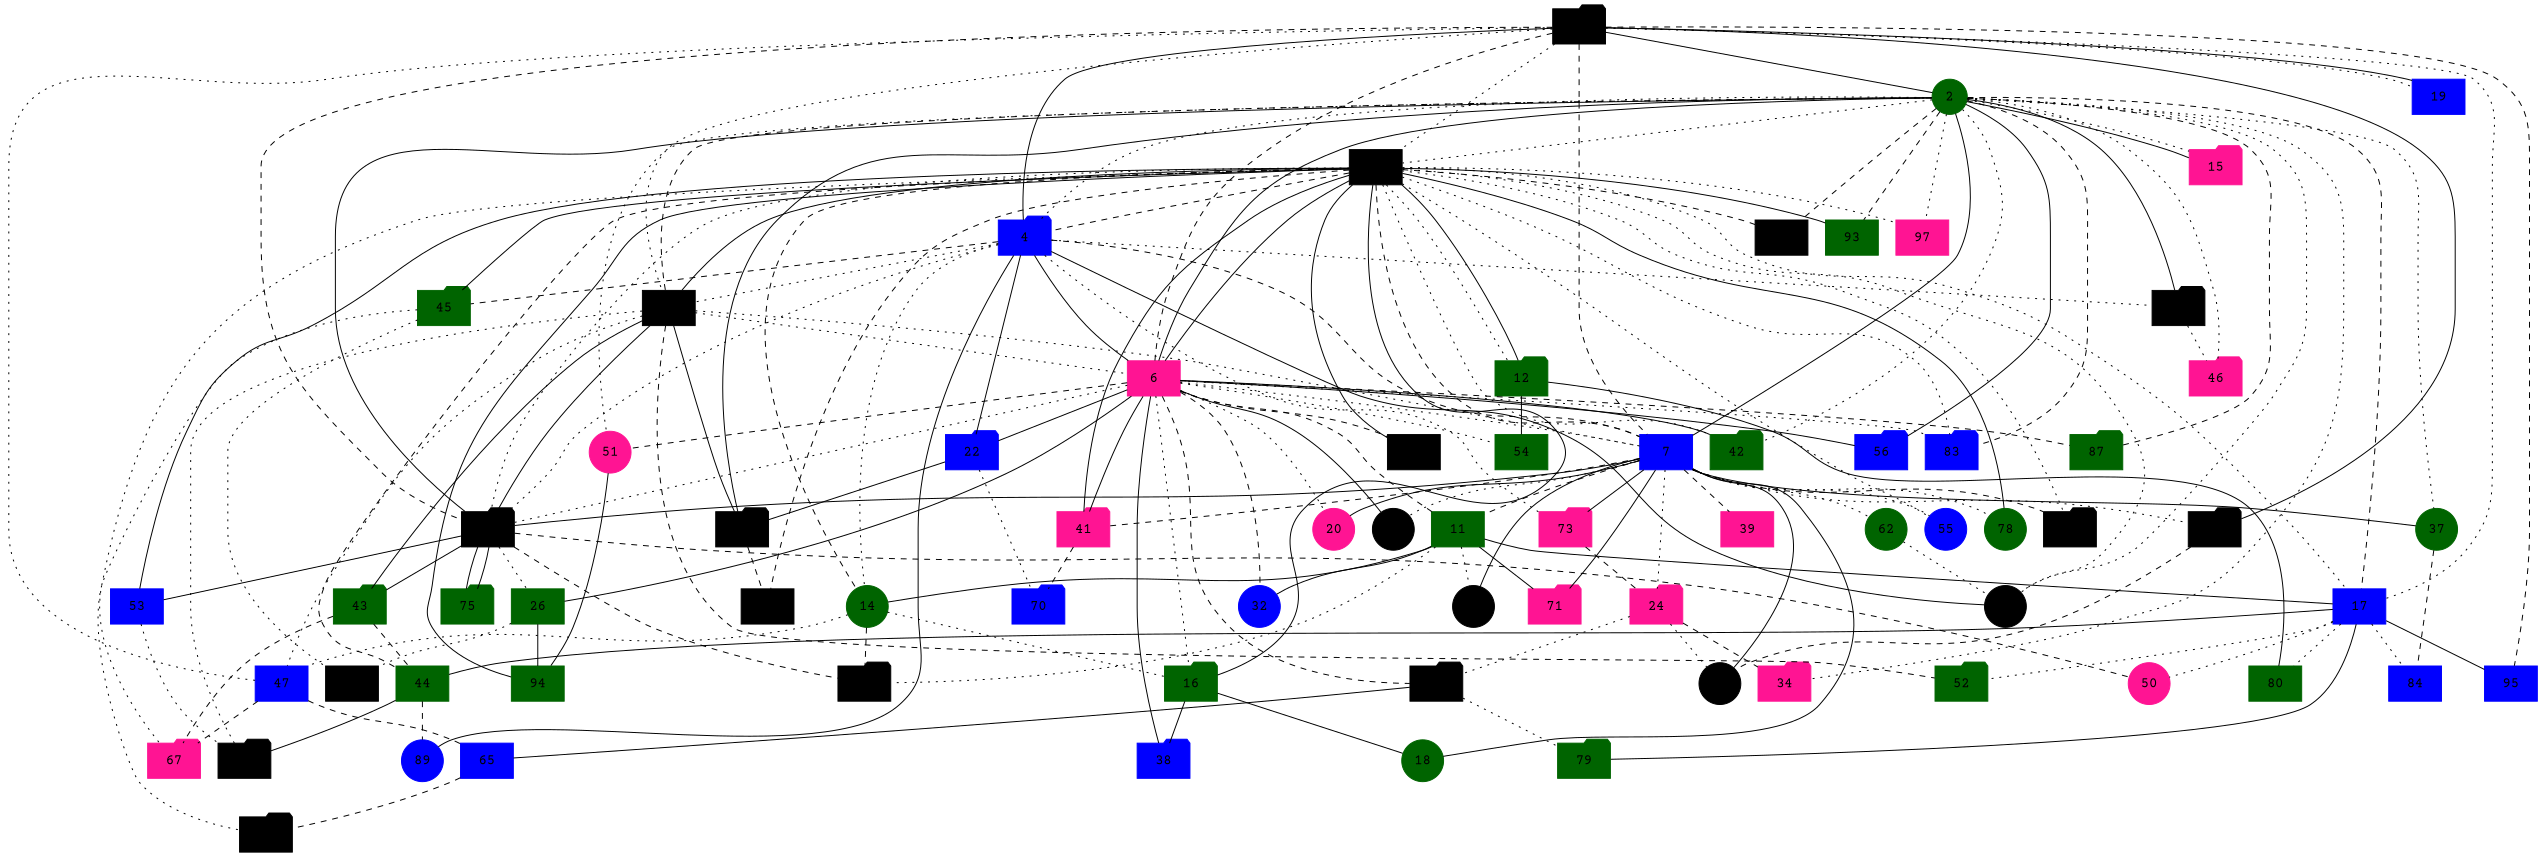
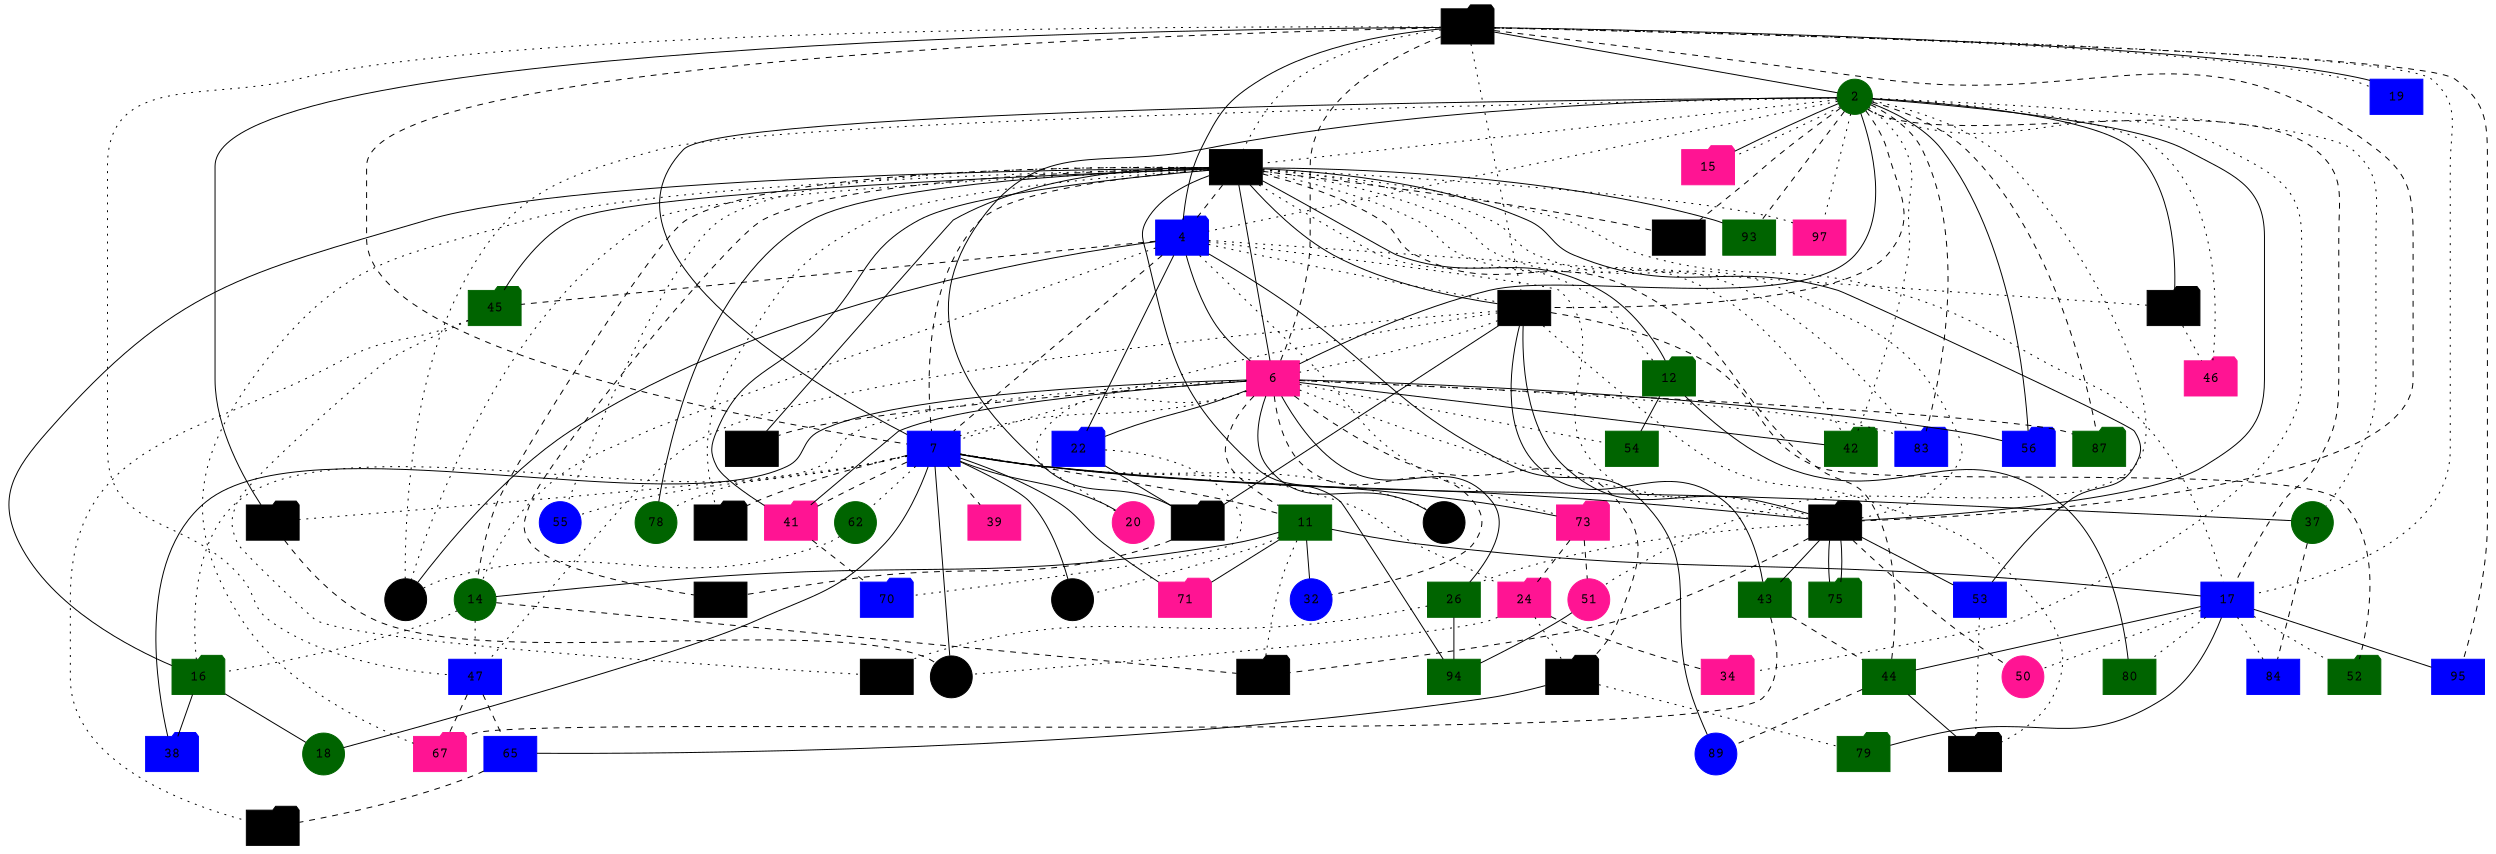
edge "6" -- "51": now "73" -- "51"
